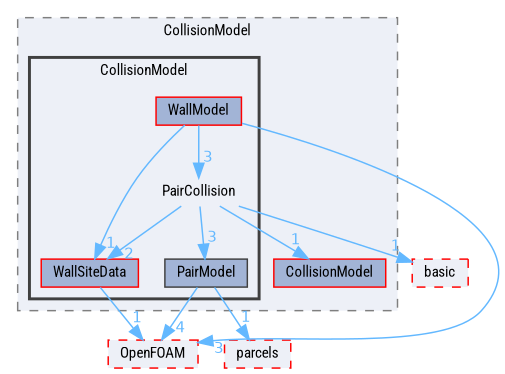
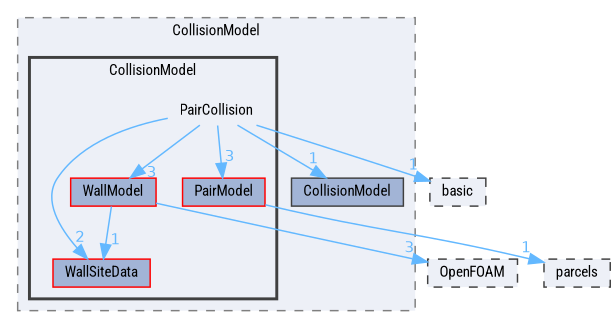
edge "WallModel" -> "PairCollision": reversed
node "PairModel": color grey25 -> red
node "CollisionModel": color red -> grey25
node "basic": color red -> grey25
edge "WallSiteData" -> "OpenFOAM": removed
edge "PairModel" -> "OpenFOAM": removed
node "OpenFOAM": color red -> grey25
node "parcels": color red -> grey25
